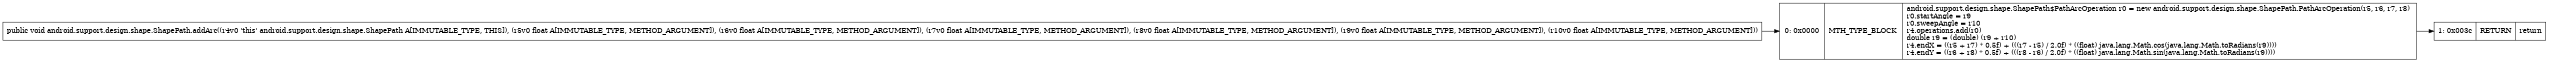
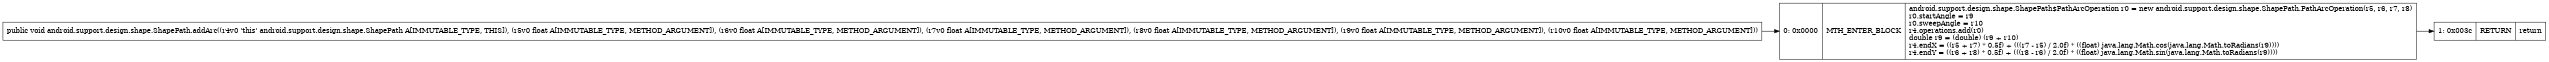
node "0: 0x0000": text "MTH_TYPE_BLOCK" -> "MTH_ENTER_BLOCK"
